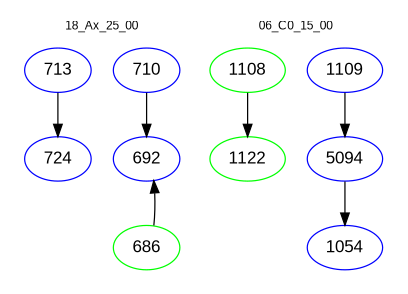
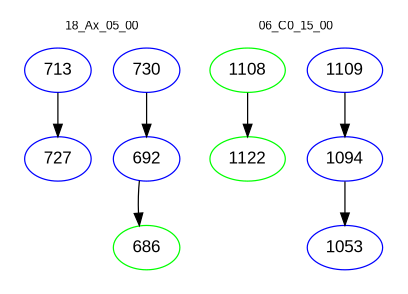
cluster "18_Ax_25_00": label "18_Ax_25_00" -> "18_Ax_05_00"
node "710": label "710" -> "730"
node "724": label "724" -> "727"
node "5094": label "5094" -> "1094"
edge "686" -> "692": reversed
node "1054": label "1054" -> "1053"
